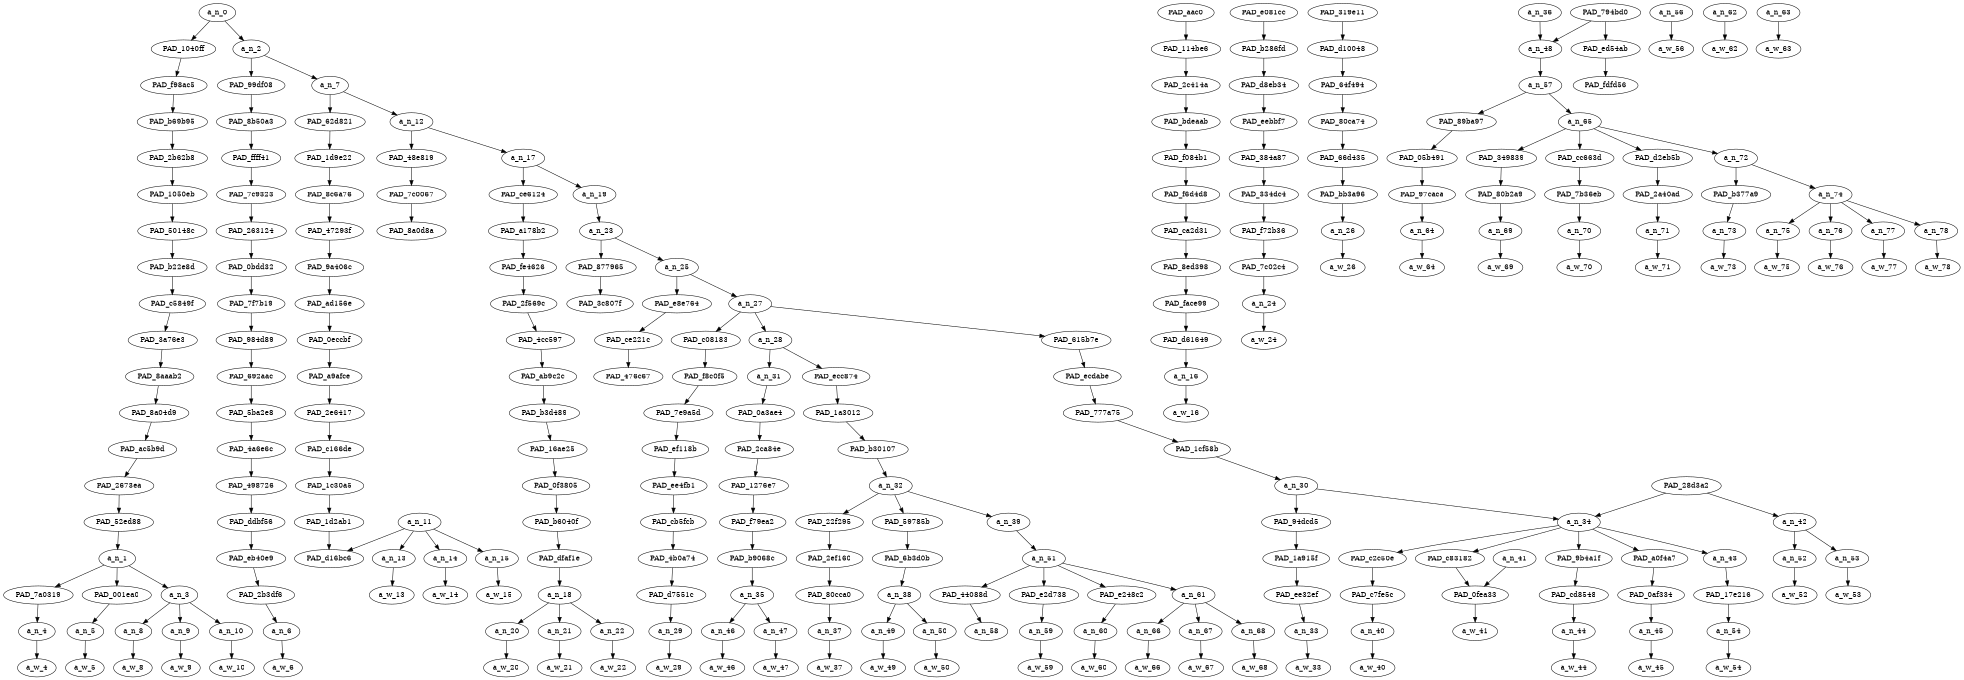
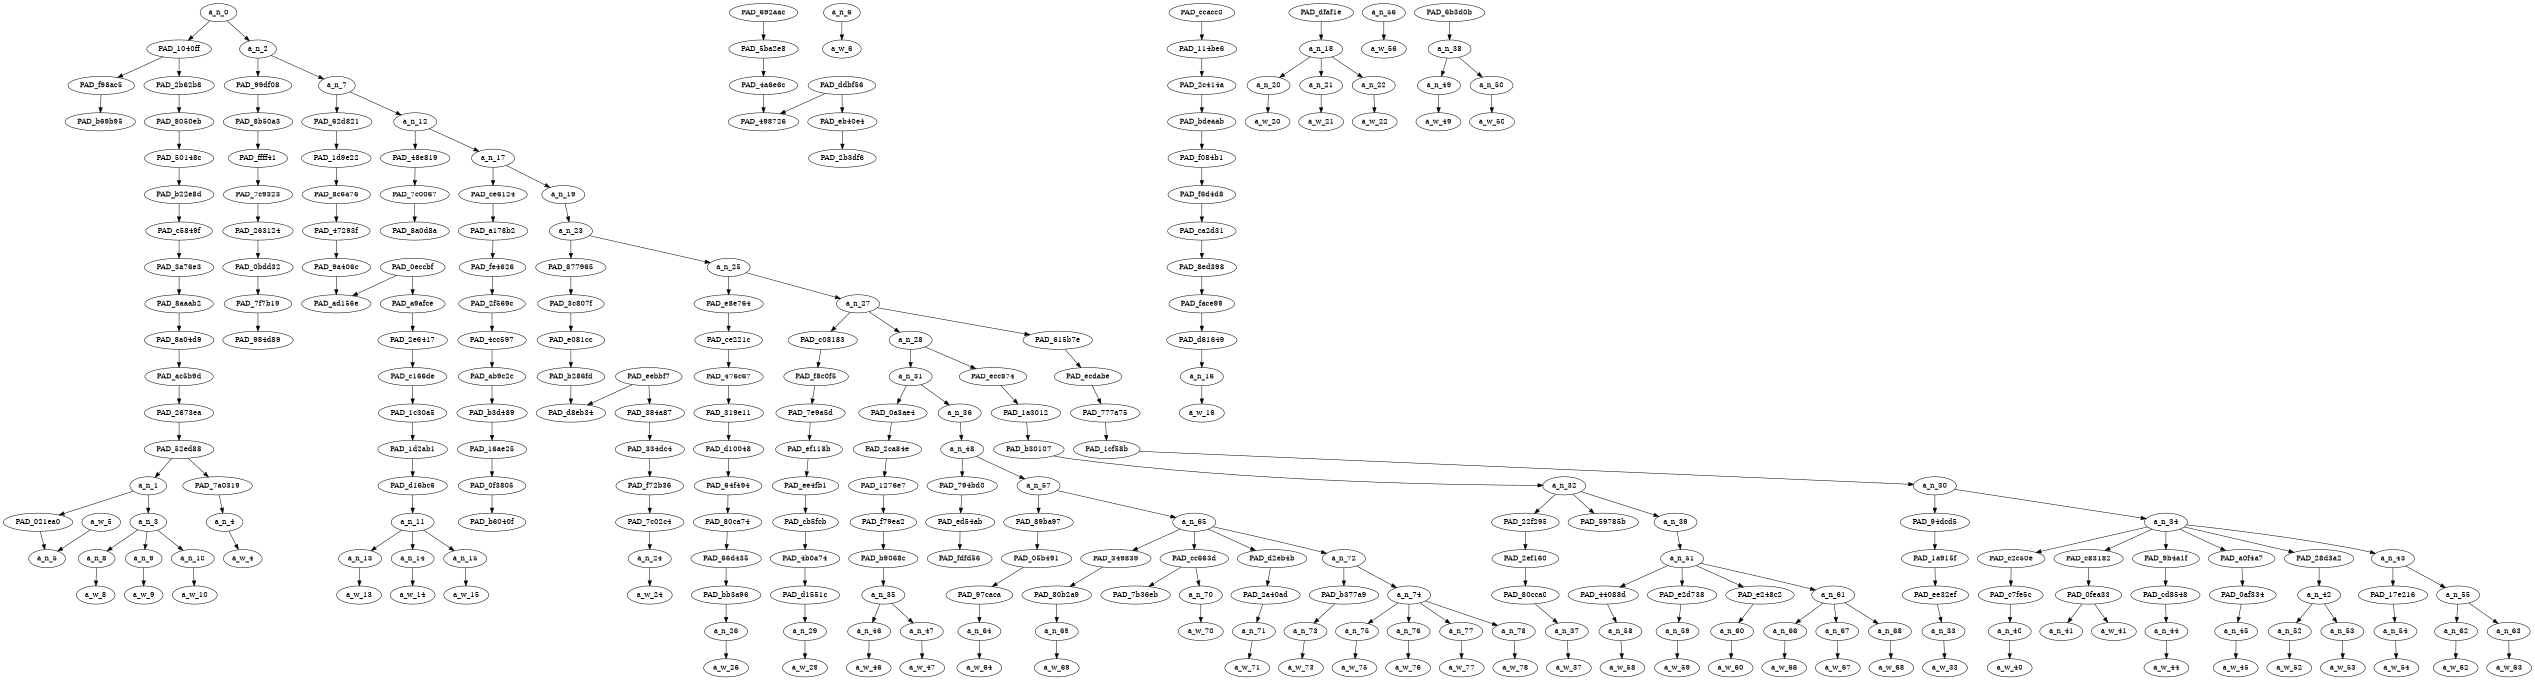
node "PAD_aac0": label "PAD_aac0" -> "PAD_ccacc0"
edge "PAD_794bd0" -> "a_n_48": reversed
edge "PAD_d8eb34" -> "PAD_eebbf7": reversed
edge "PAD_b69b95" -> "PAD_2b62b8": now "PAD_1040ff" -> "PAD_2b62b8"
node "PAD_d2eb5b": label "PAD_d2eb5b" -> "PAD_d2eb4b"
node "PAD_1050eb": label "PAD_1050eb" -> "PAD_8050eb"
edge "PAD_7b36eb" -> "a_n_70": now "PAD_cc663d" -> "a_n_70"
edge "PAD_ad156e" -> "PAD_0eccbf": reversed
edge "PAD_3c807f" -> "PAD_e081cc": added
edge "PAD_984d89" -> "PAD_692aac": removed
edge "PAD_476c67" -> "PAD_319e11": added
edge "a_n_31" -> "a_n_36": added
edge "PAD_498726" -> "PAD_ddbf56": reversed
edge "PAD_28d3a2" -> "a_n_34": reversed
edge "PAD_b6040f" -> "PAD_dfaf1e": removed
edge "PAD_59785b" -> "PAD_6b3d0b": removed
edge "a_n_11" -> "PAD_d16bc6": reversed
node "PAD_eb40e9": label "PAD_eb40e9" -> "PAD_eb40e4"
edge "a_n_1" -> "PAD_7a0319": now "PAD_52ed88" -> "PAD_7a0319"
edge "a_n_41" -> "PAD_0fea33": reversed
node "PAD_001ea0": label "PAD_001ea0" -> "PAD_021ea0"
node "PAD_d7551c": label "PAD_d7551c" -> "PAD_d1551c"
node "a_n_55": added
edge "PAD_2b3df6" -> "a_n_6": removed
edge "a_n_5" -> "a_w_5": reversed
node "a_w_58": added
